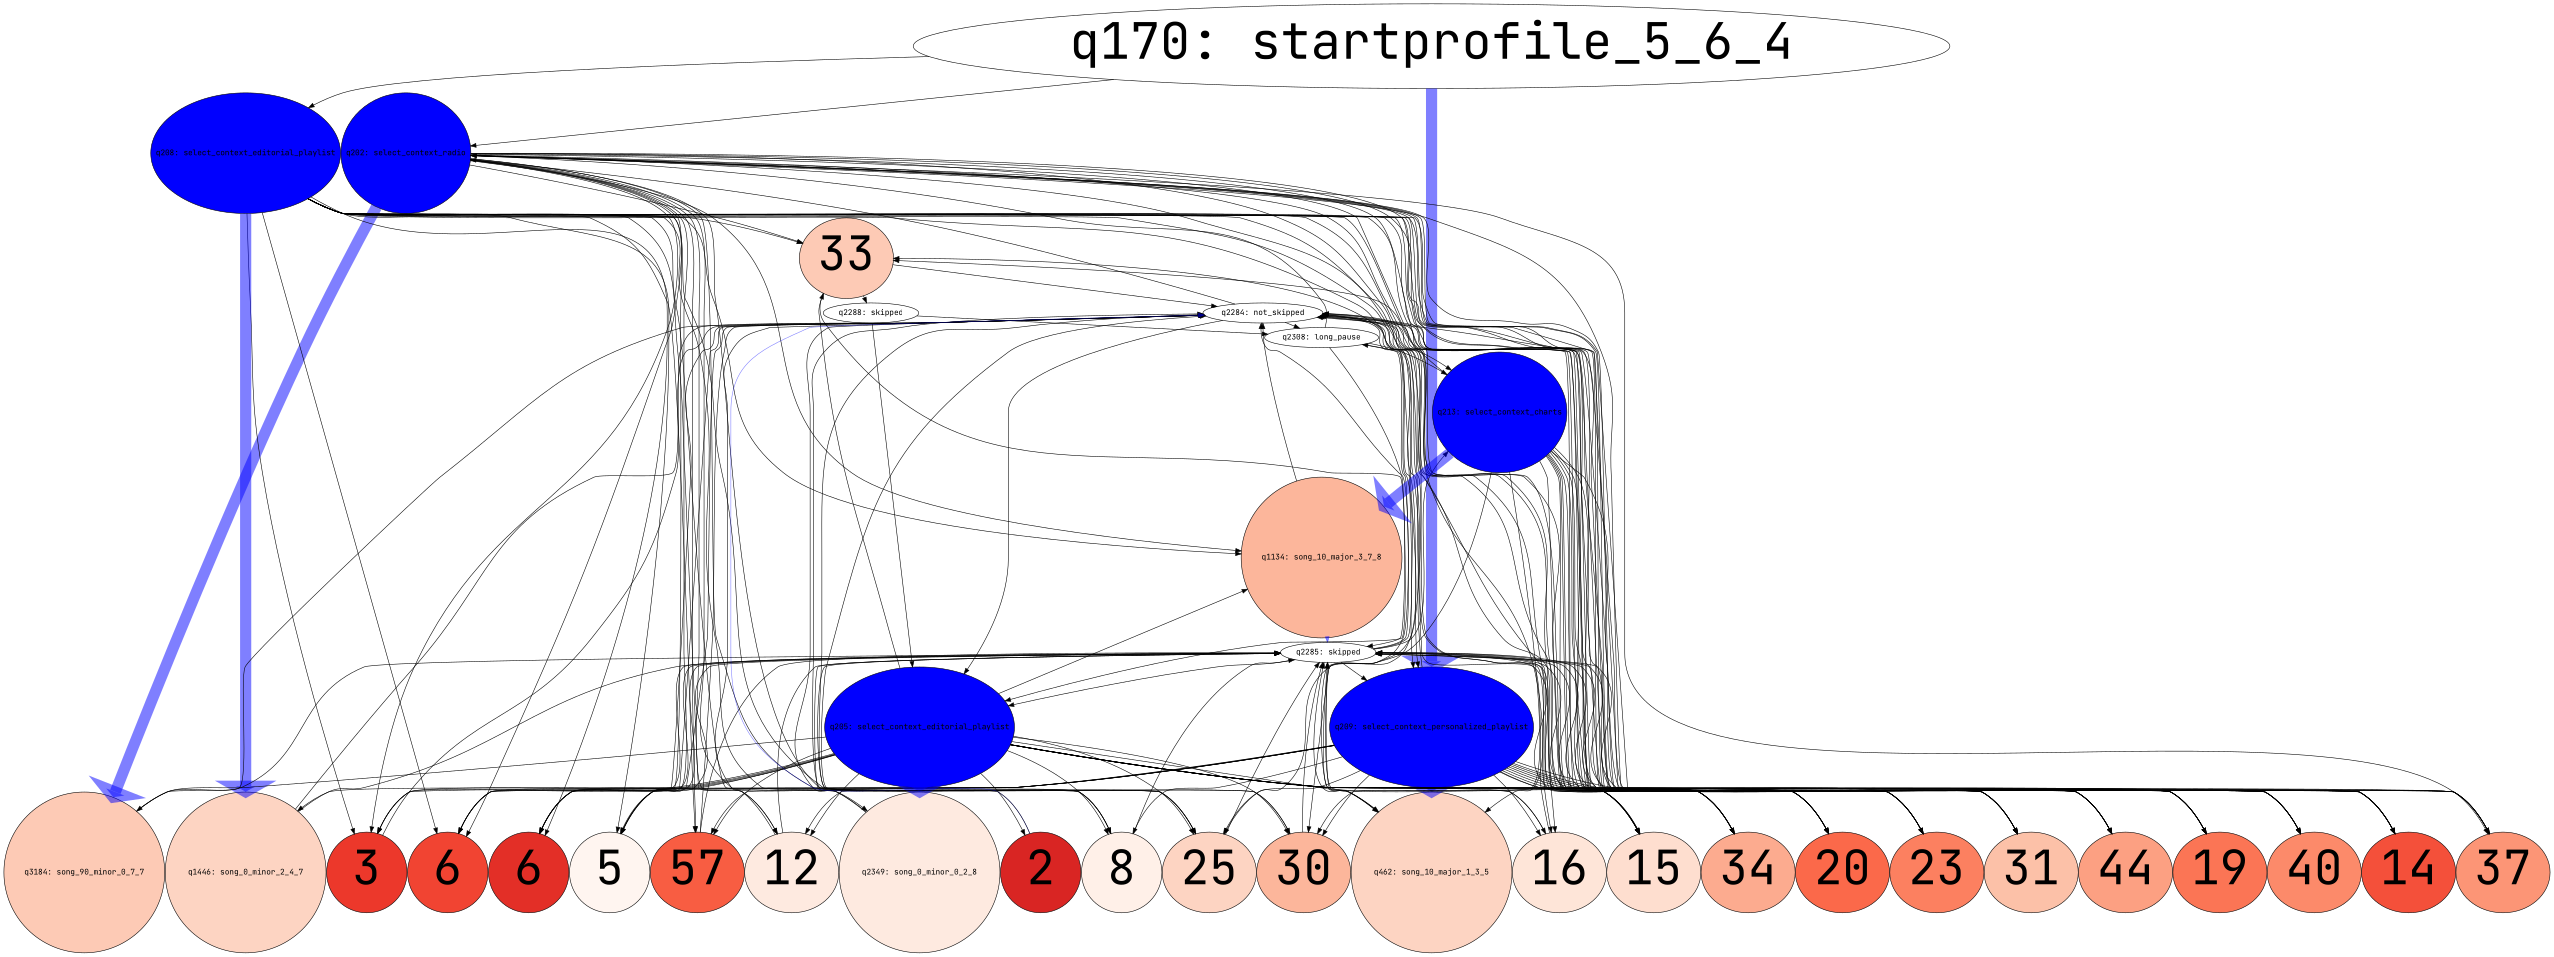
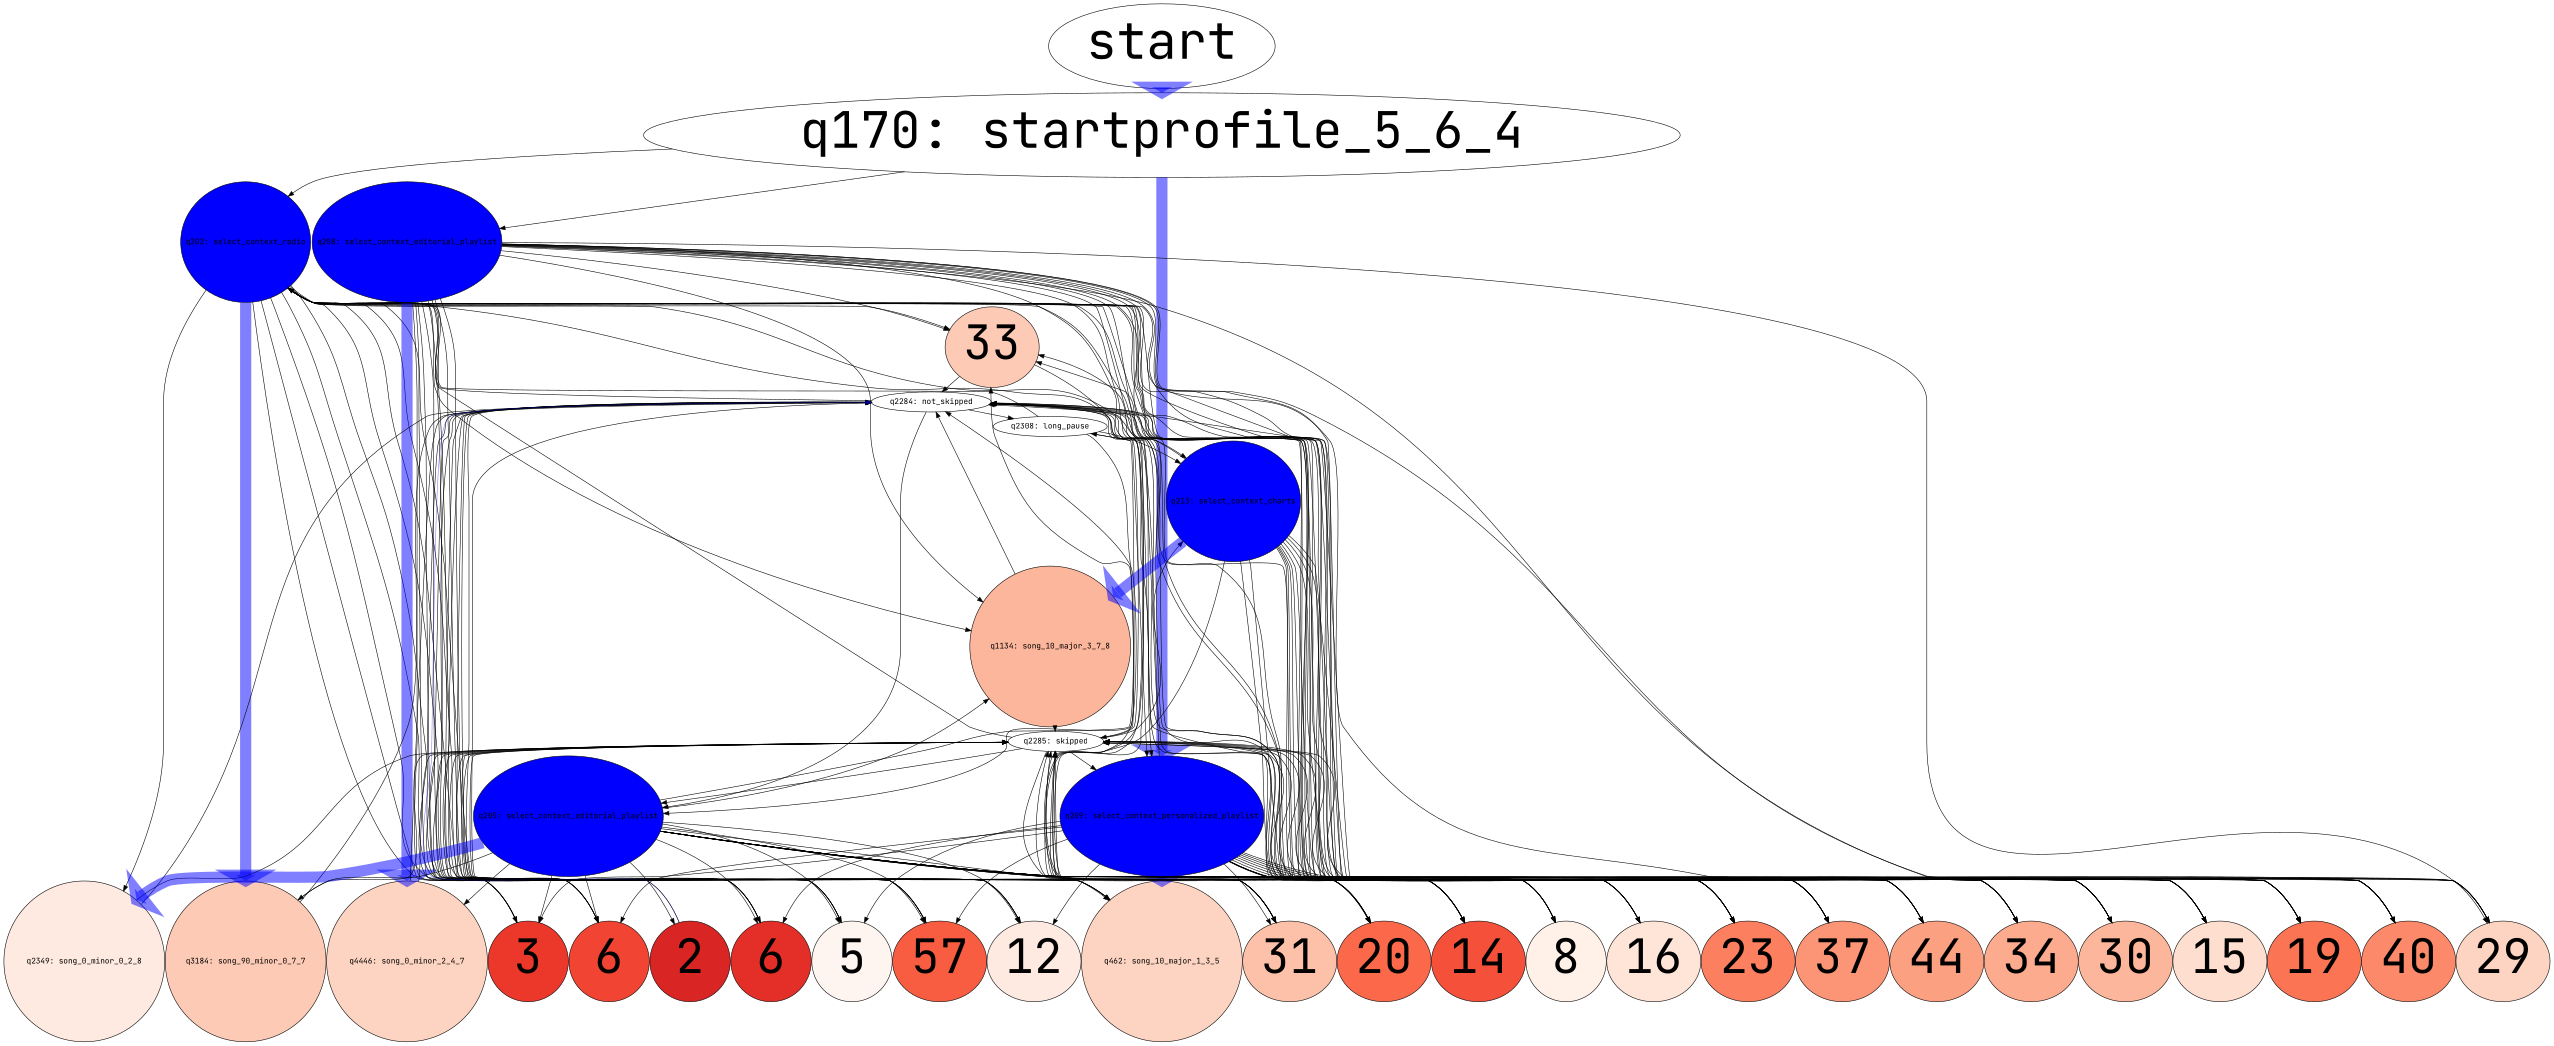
node "start": added
node "q2288: skipped": removed
edge "q1134: song_10_major_3_7_8" -> "q2285: skipped": color #0000ff80 -> black
edge "19" -> "q2284: not_skipped": reversed
node "q1446: song_0_minor_2_4_7": label "q1446: song_0_minor_2_4_7" -> "q4446: song_0_minor_2_4_7"
node "25": label "25" -> "29"
